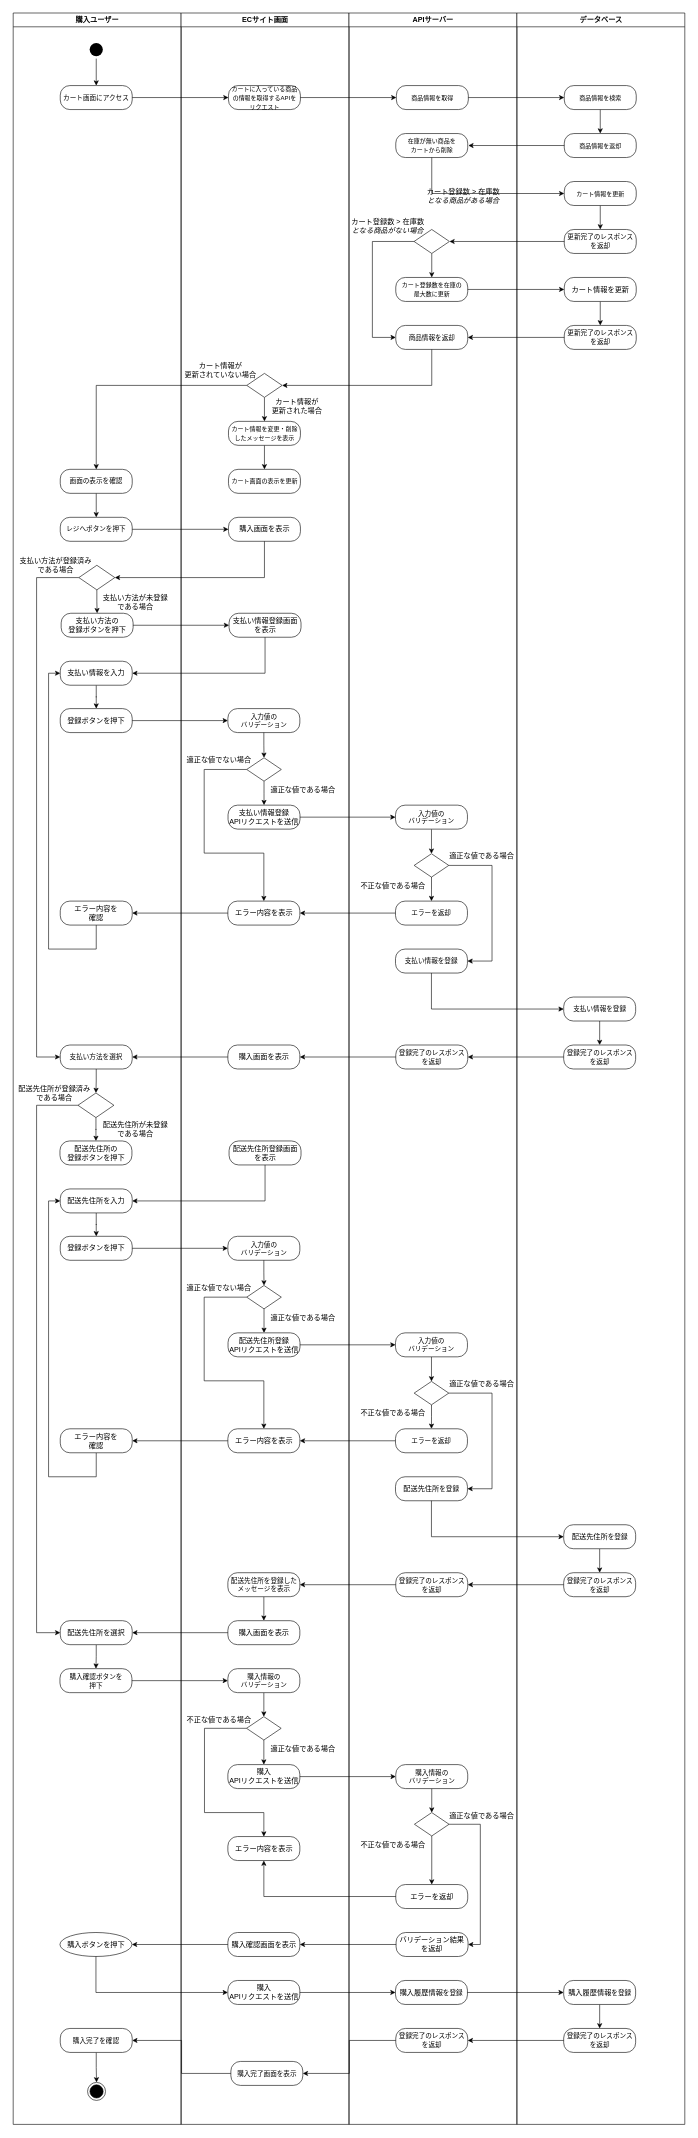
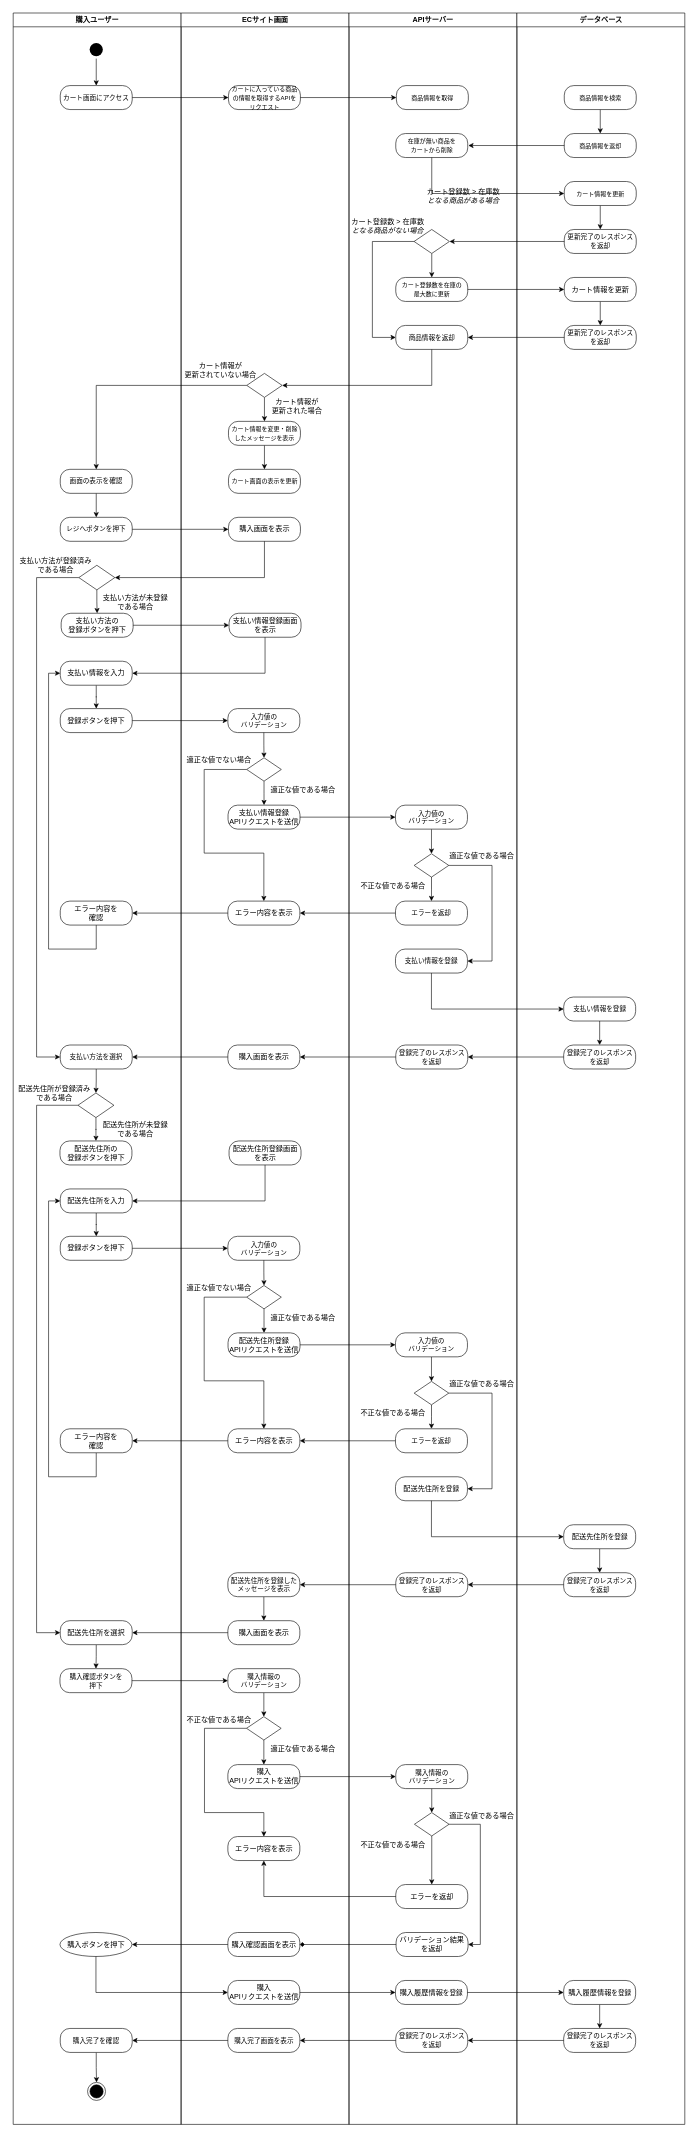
edge "商品情報を取得" -> "商品情報を検索": removed
edge "バリデーション結果を返却" -> "購入確認画面を表示": arrowhead classic -> diamond
node "購入完了画面を表示": moved (267, 2074) -> (264, 2041)
